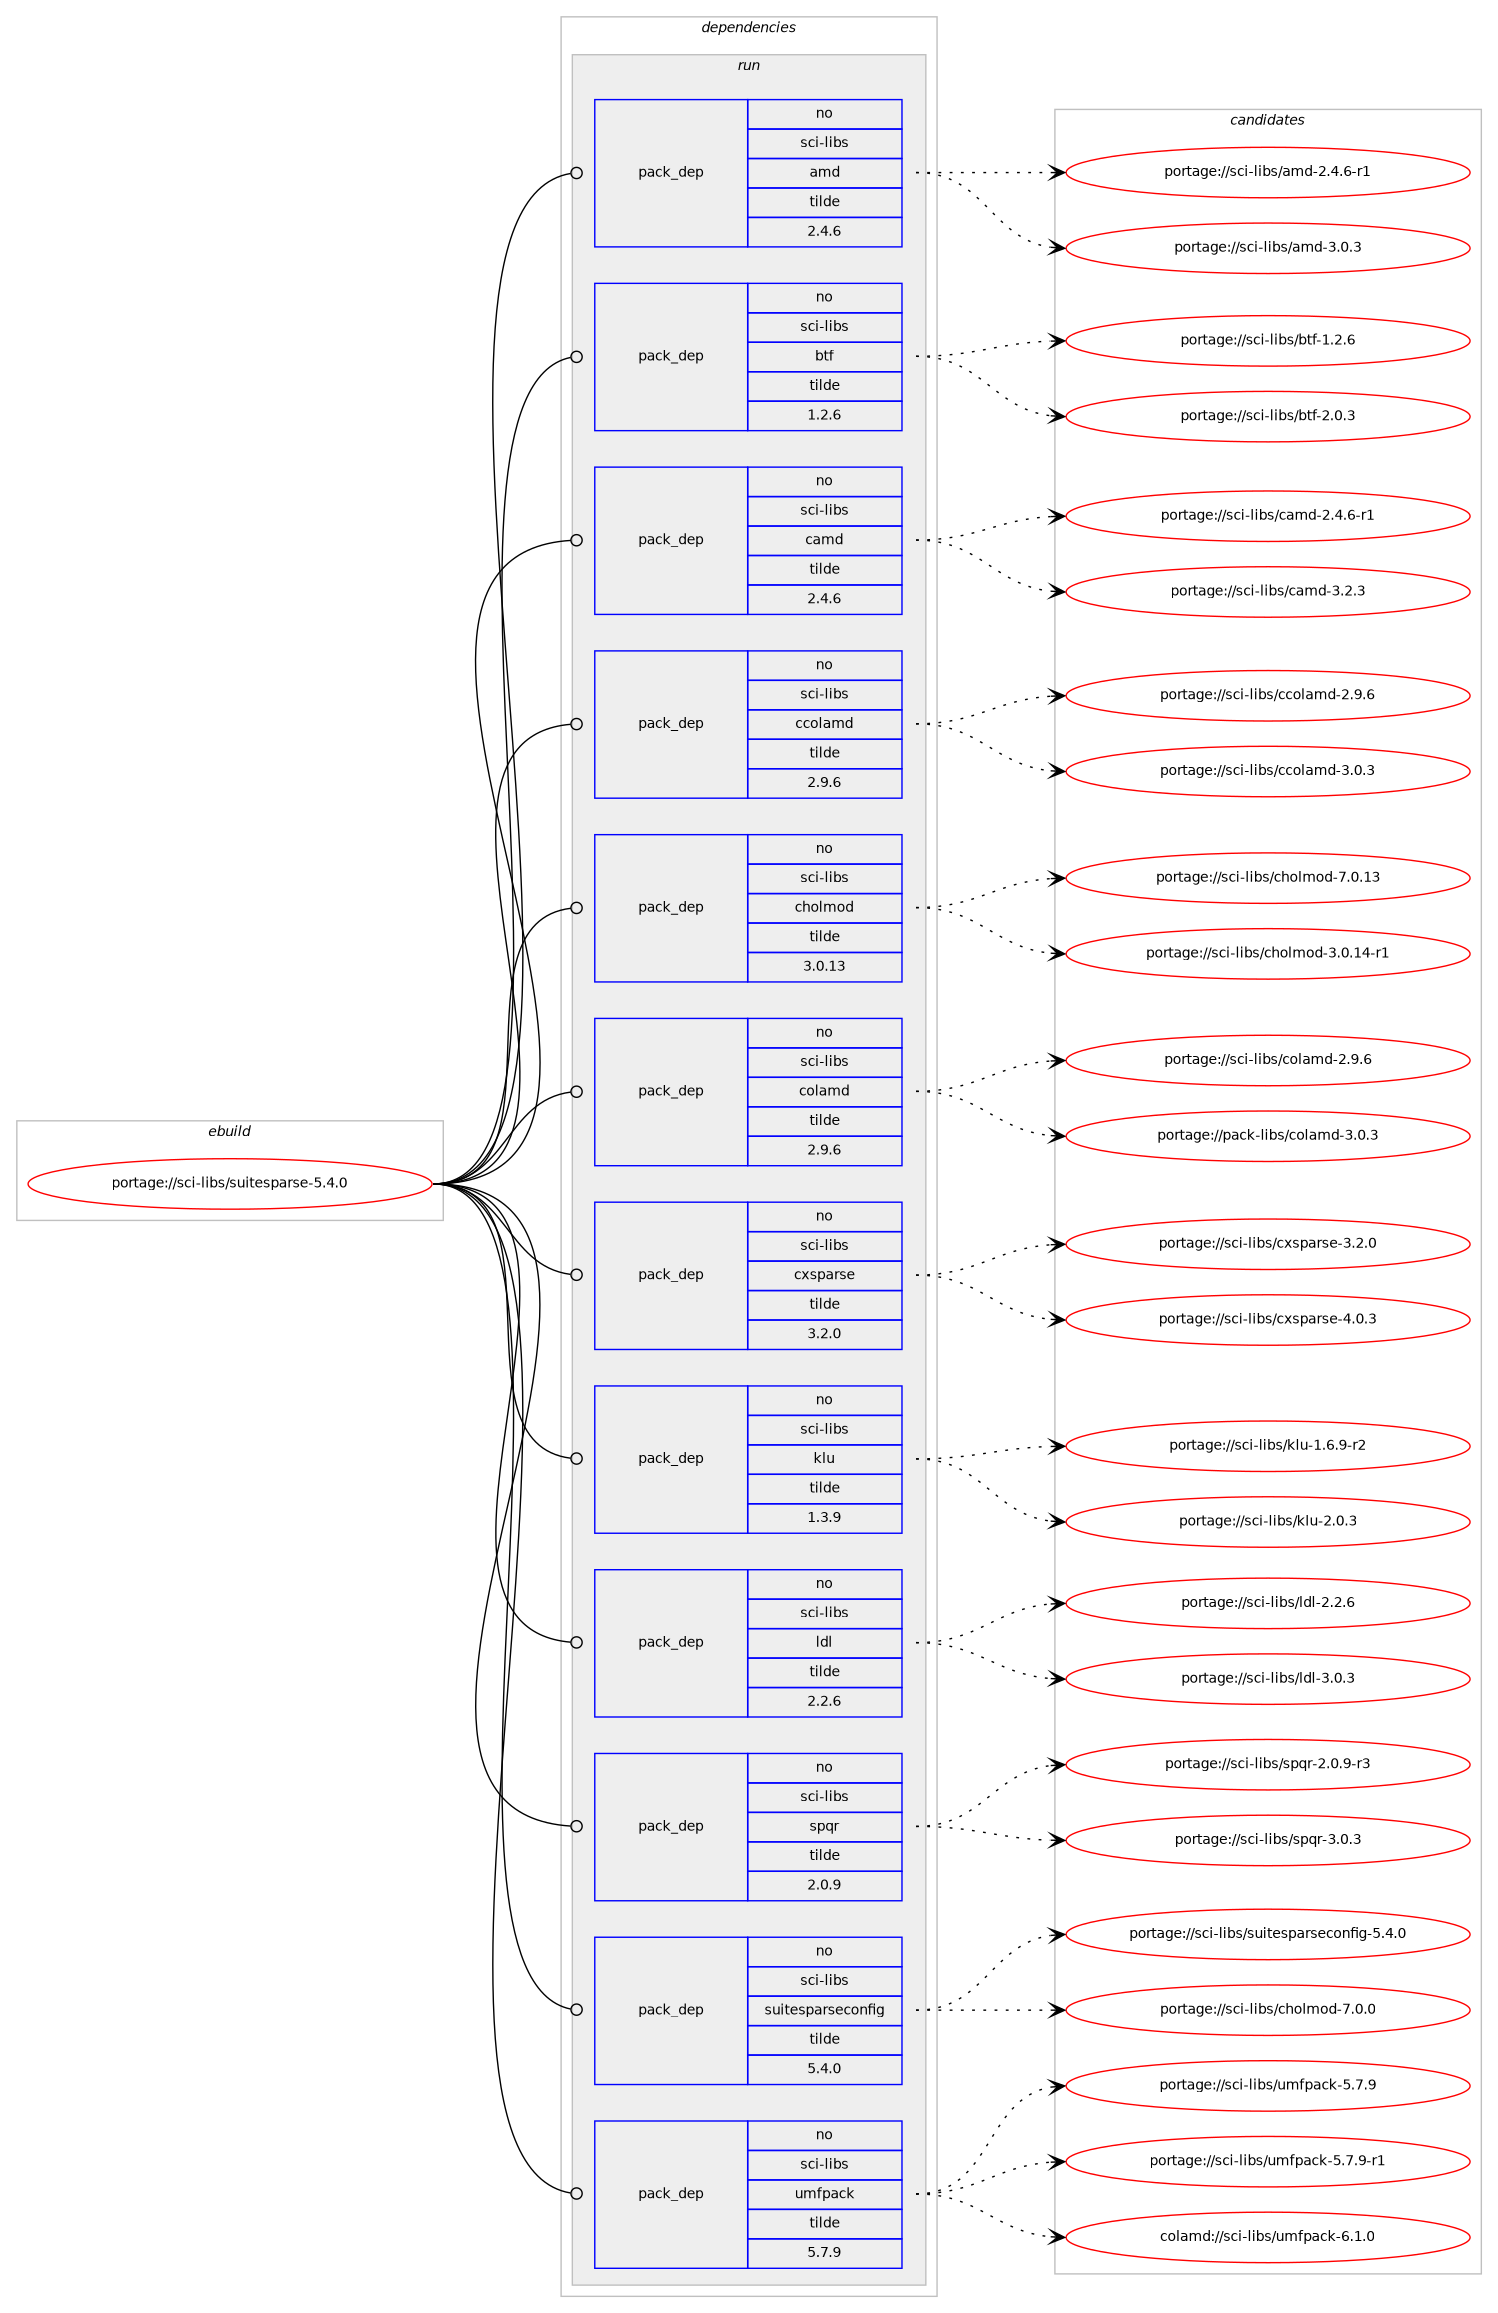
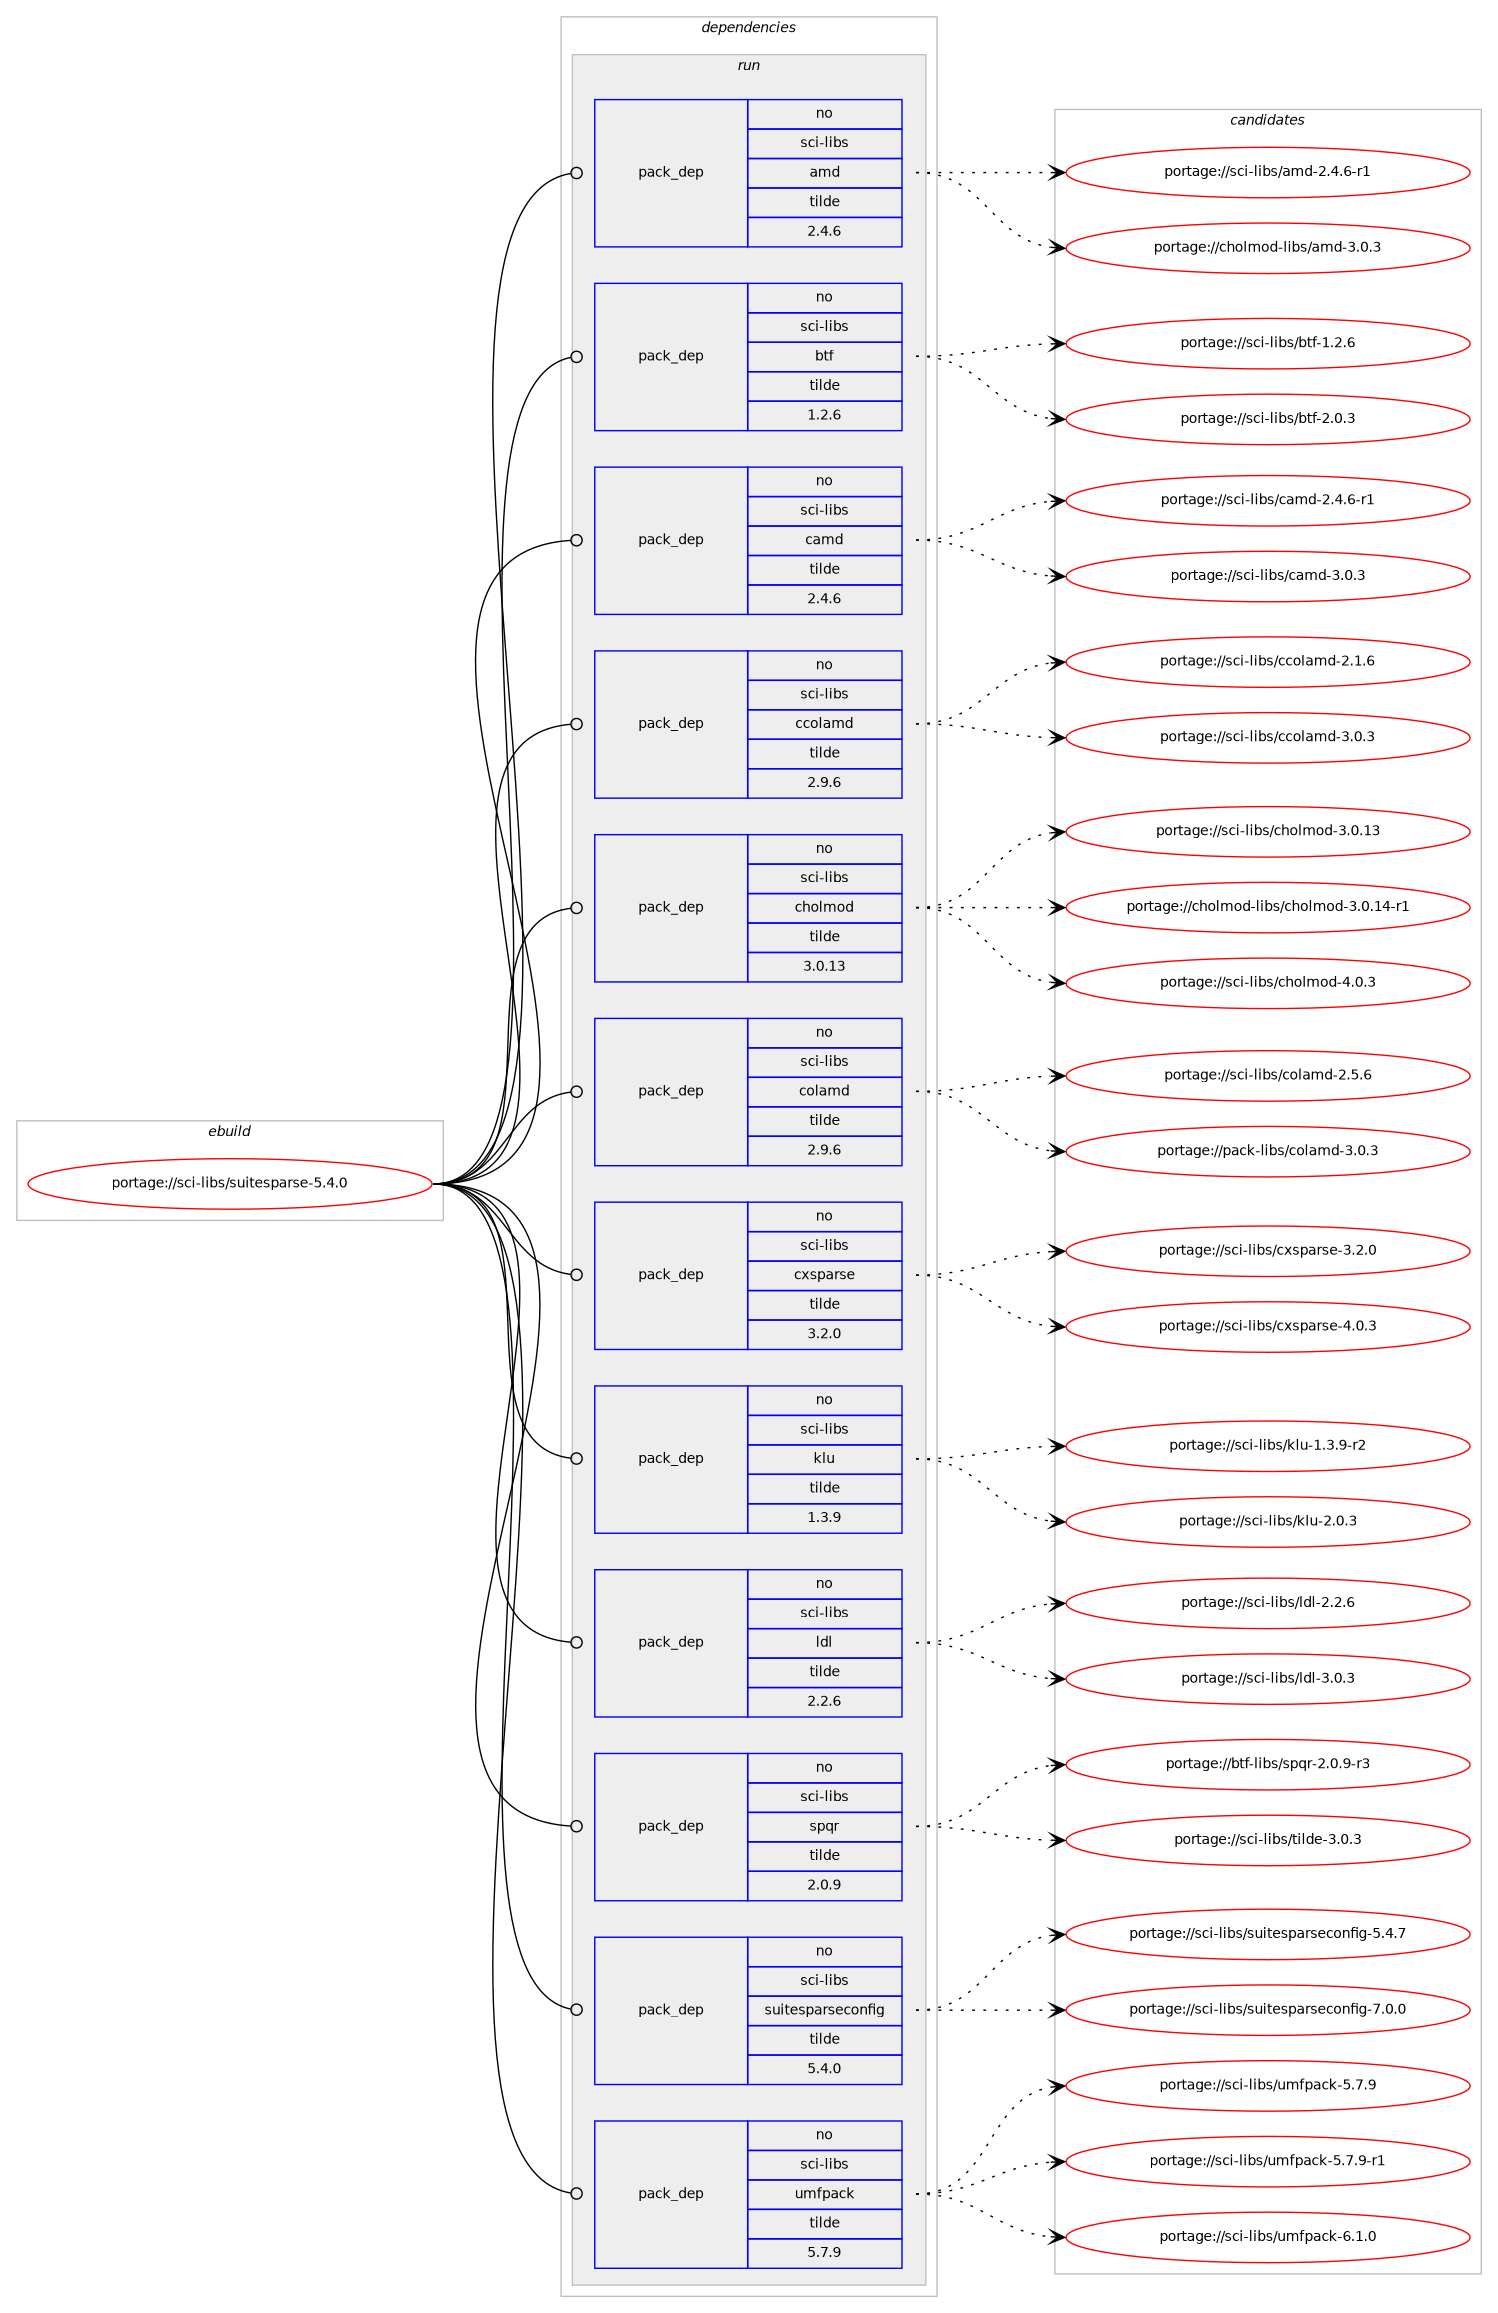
node "portage://sci-libs/amd-3.0.3": label "portage://sci-libs/amd-3.0.3" -> "portage://cholmod-libs/amd-3.0.3"
node "portage://sci-libs/camd-3.2.3": label "portage://sci-libs/camd-3.2.3" -> "portage://sci-libs/camd-3.0.3"
node "portage://sci-libs/ccolamd-2.9.6": label "portage://sci-libs/ccolamd-2.9.6" -> "portage://sci-libs/ccolamd-2.1.6"
node "portage://sci-libs/cholmod-7.0.13": label "portage://sci-libs/cholmod-7.0.13" -> "portage://sci-libs/cholmod-3.0.13"
node "portage://sci-libs/cholmod-3.0.14-r1": label "portage://sci-libs/cholmod-3.0.14-r1" -> "portage://cholmod-libs/cholmod-3.0.14-r1"
node "portage://sci-libs/cholmod-4.0.3": added
node "portage://sci-libs/colamd-2.9.6": label "portage://sci-libs/colamd-2.9.6" -> "portage://sci-libs/colamd-2.5.6"
node "portage://sci-libs/klu-1.6.9-r2": label "portage://sci-libs/klu-1.6.9-r2" -> "portage://sci-libs/klu-1.3.9-r2"
node "portage://sci-libs/spqr-2.0.9-r3": label "portage://sci-libs/spqr-2.0.9-r3" -> "portage://btf-libs/spqr-2.0.9-r3"
node "portage://sci-libs/spqr-3.0.3": label "portage://sci-libs/spqr-3.0.3" -> "portage://sci-libs/tilde-3.0.3"
node "portage://sci-libs/suitesparseconfig-5.4.0": label "portage://sci-libs/suitesparseconfig-5.4.0" -> "portage://sci-libs/suitesparseconfig-5.4.7"
node "portage://sci-libs/cholmod-7.0.0": label "portage://sci-libs/cholmod-7.0.0" -> "portage://sci-libs/suitesparseconfig-7.0.0"
node "colamd://sci-libs/umfpack-6.1.0": label "colamd://sci-libs/umfpack-6.1.0" -> "portage://sci-libs/umfpack-6.1.0"
